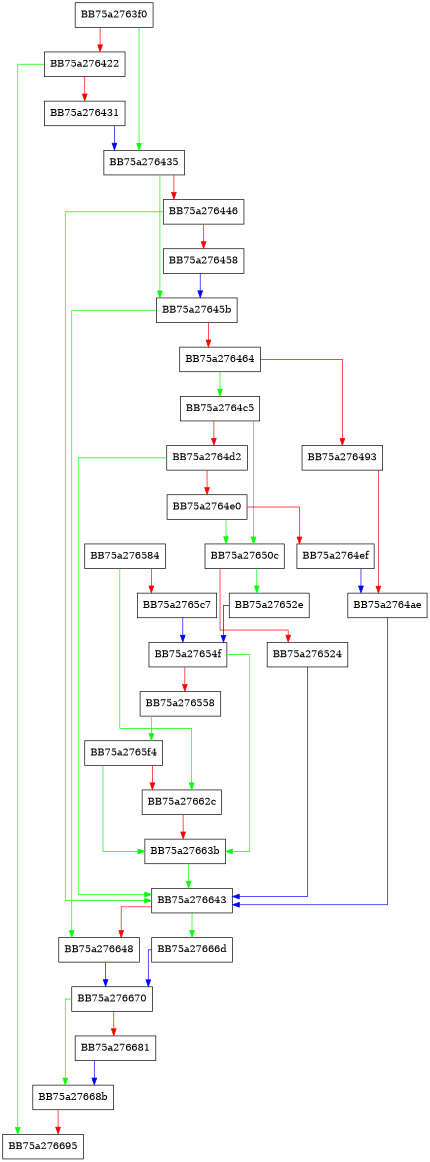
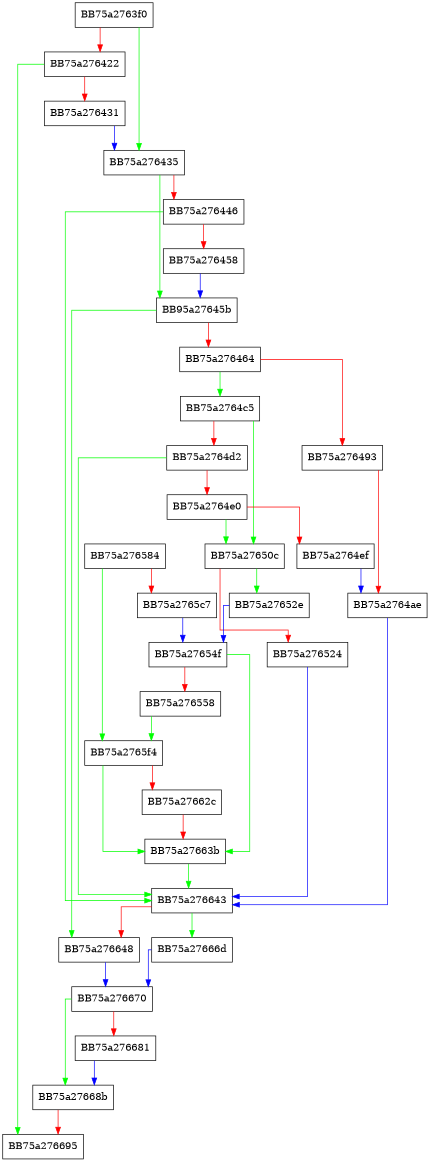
node "BB75a27645b": label "BB75a27645b" -> "BB95a27645b"
edge "BB75a276584" -> "BB75a27662c": now "BB75a276584" -> "BB75a2765f4"
